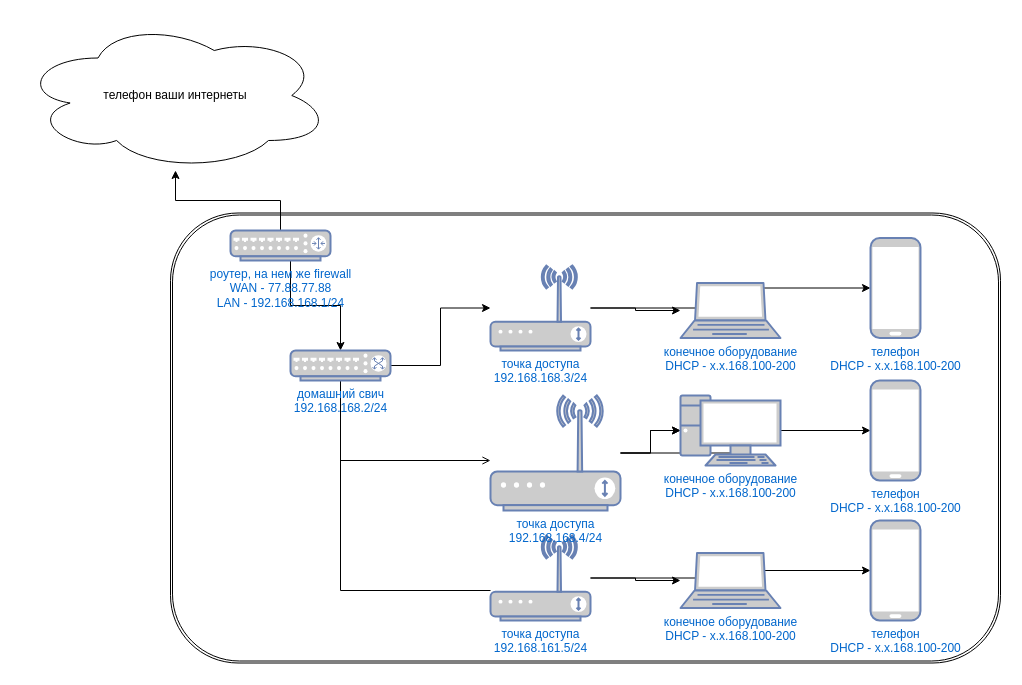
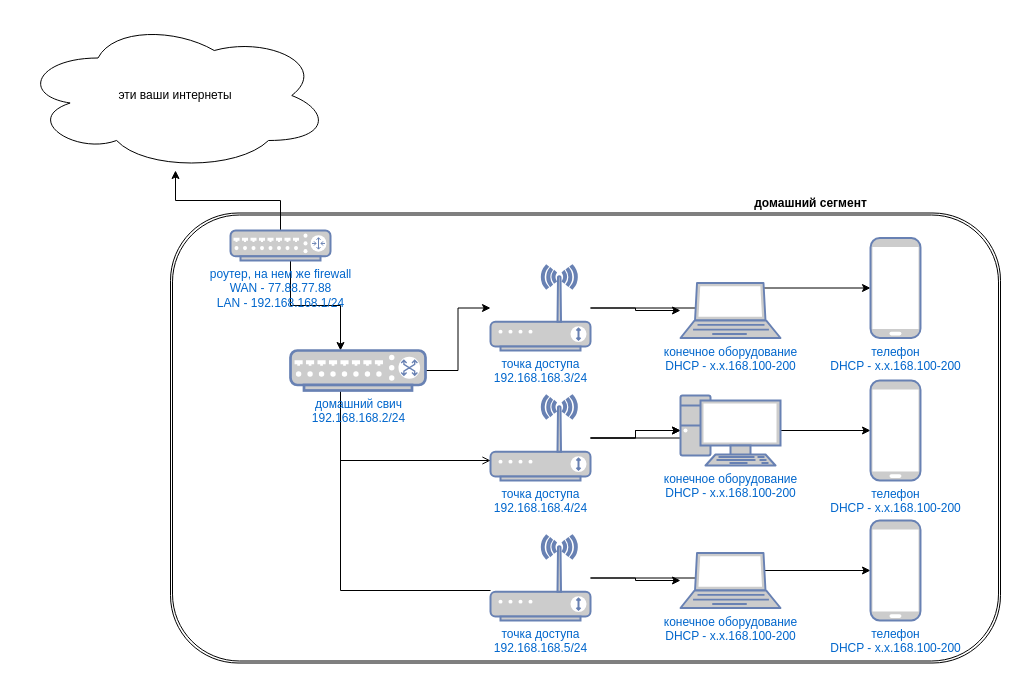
node "телефон ваши интернеты": label "телефон ваши интернеты" -> "эти ваши интернеты"
node "домашний сегмент": added
node "домашний свич 192.168.168.2/24": size 100x30 -> 135x40
node "точка доступа 192.168.168.4/24": size 130x115 -> 100x85
node "точка доступа 192.168.161.5/24": label "точка доступа 192.168.161.5/24" -> "точка доступа 192.168.168.5/24"
